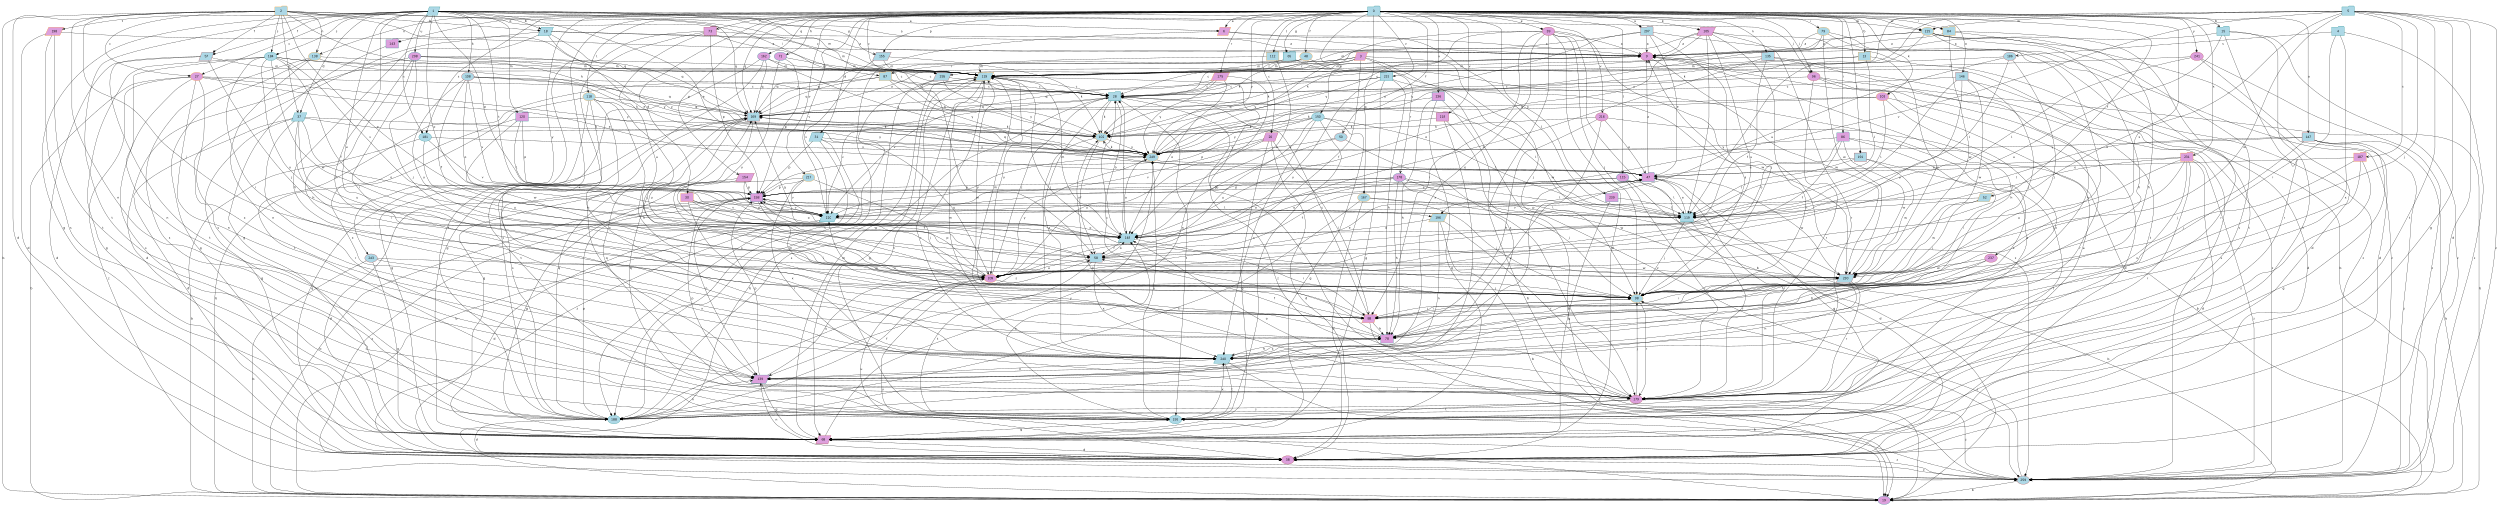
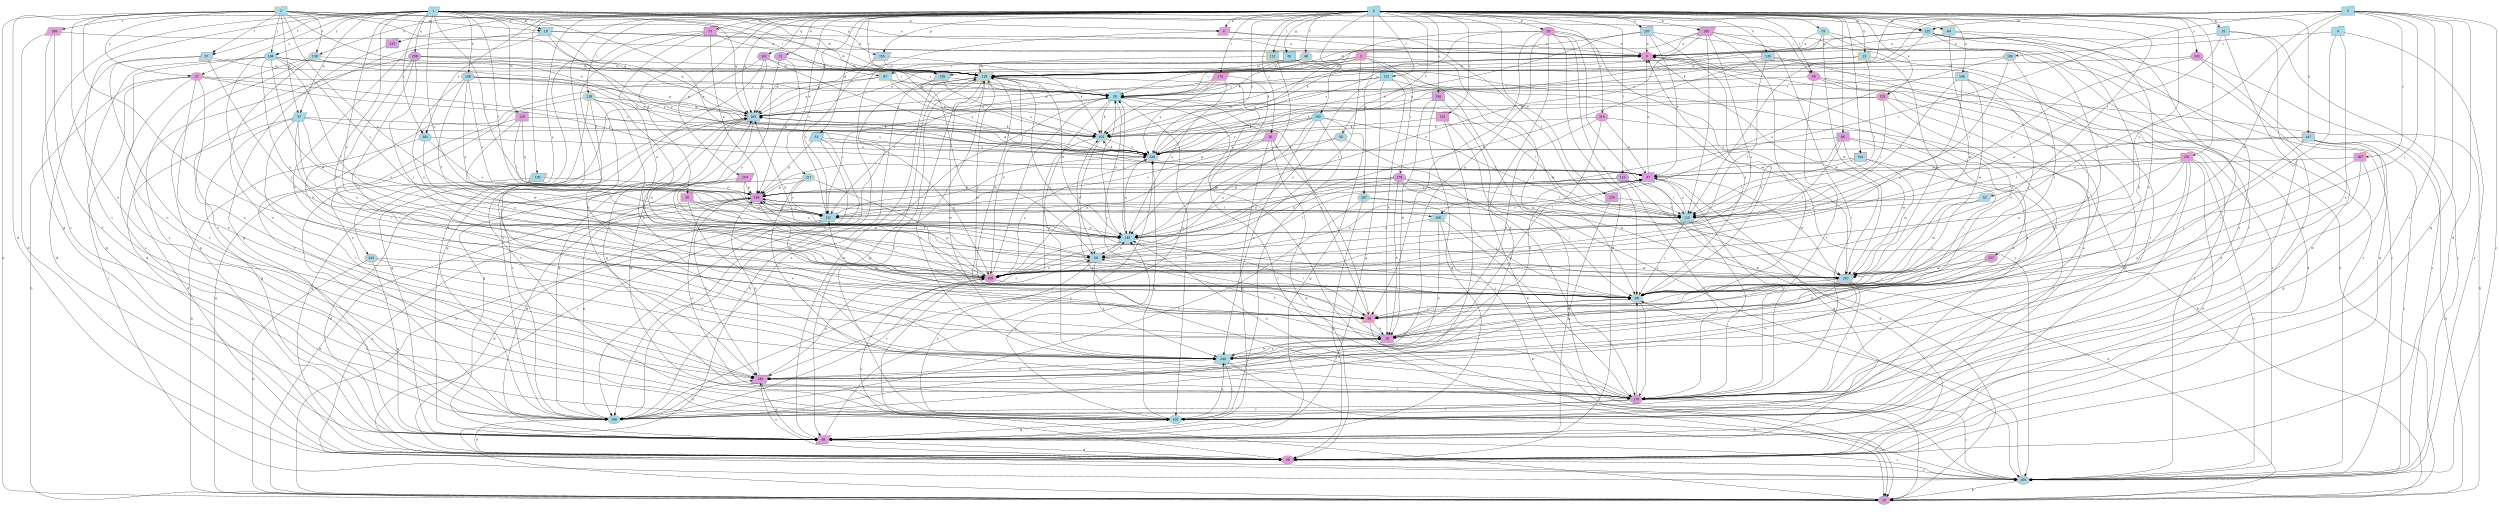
node "195": added
edge "30" -> "220": removed, label "v"
